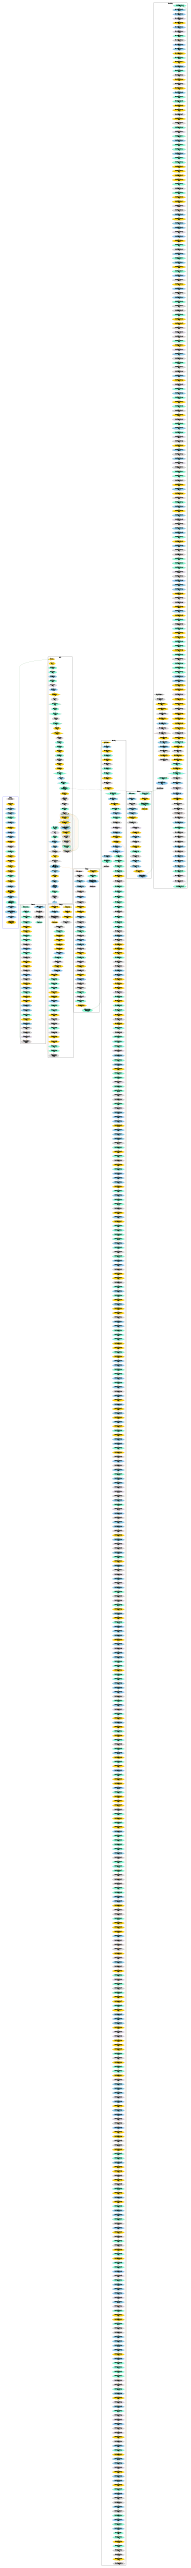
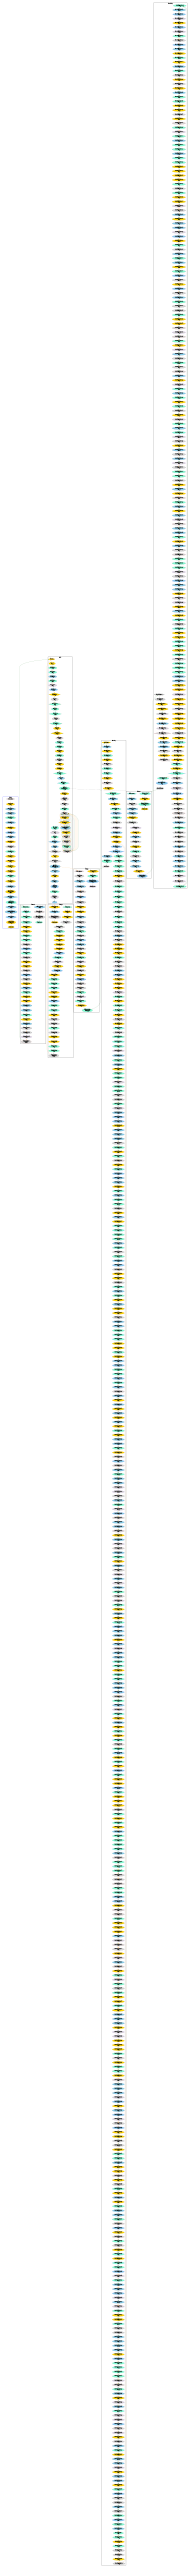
node "_taskFunc32__entry": fillcolor gold -> aquamarine
node "_thrFunc1__exit": added
